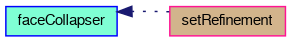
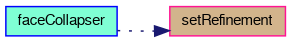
edge "setRefinement" -> "faceCollapser": reversed
